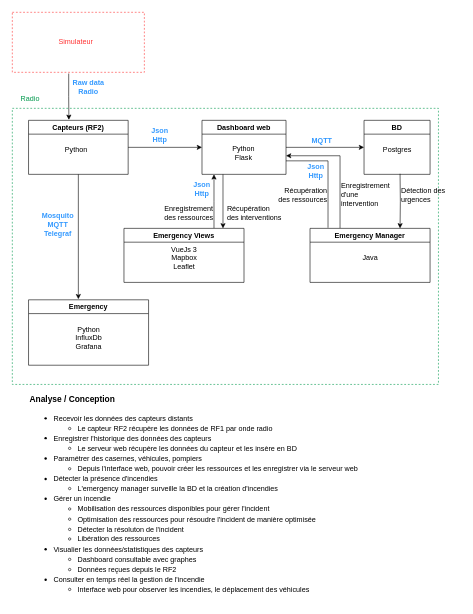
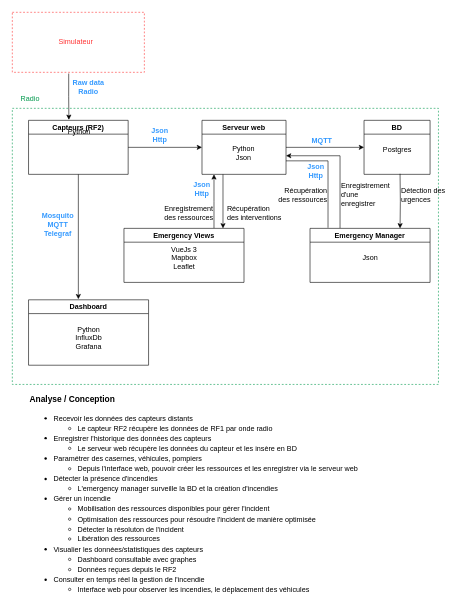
node "Dashboard web": label "Dashboard web" -> "Serveur web"
node "Python": moved (76, 150) -> (79, 132)
node "Python Flask": label "Python Flask" -> "Python Json"
node "Enregistrement d'une intervention": label "Enregistrement d'une intervention" -> "Enregistrement d'une enregistrer"
node "Java": label "Java" -> "Json"
node "Emergency": label "Emergency" -> "Dashboard"
